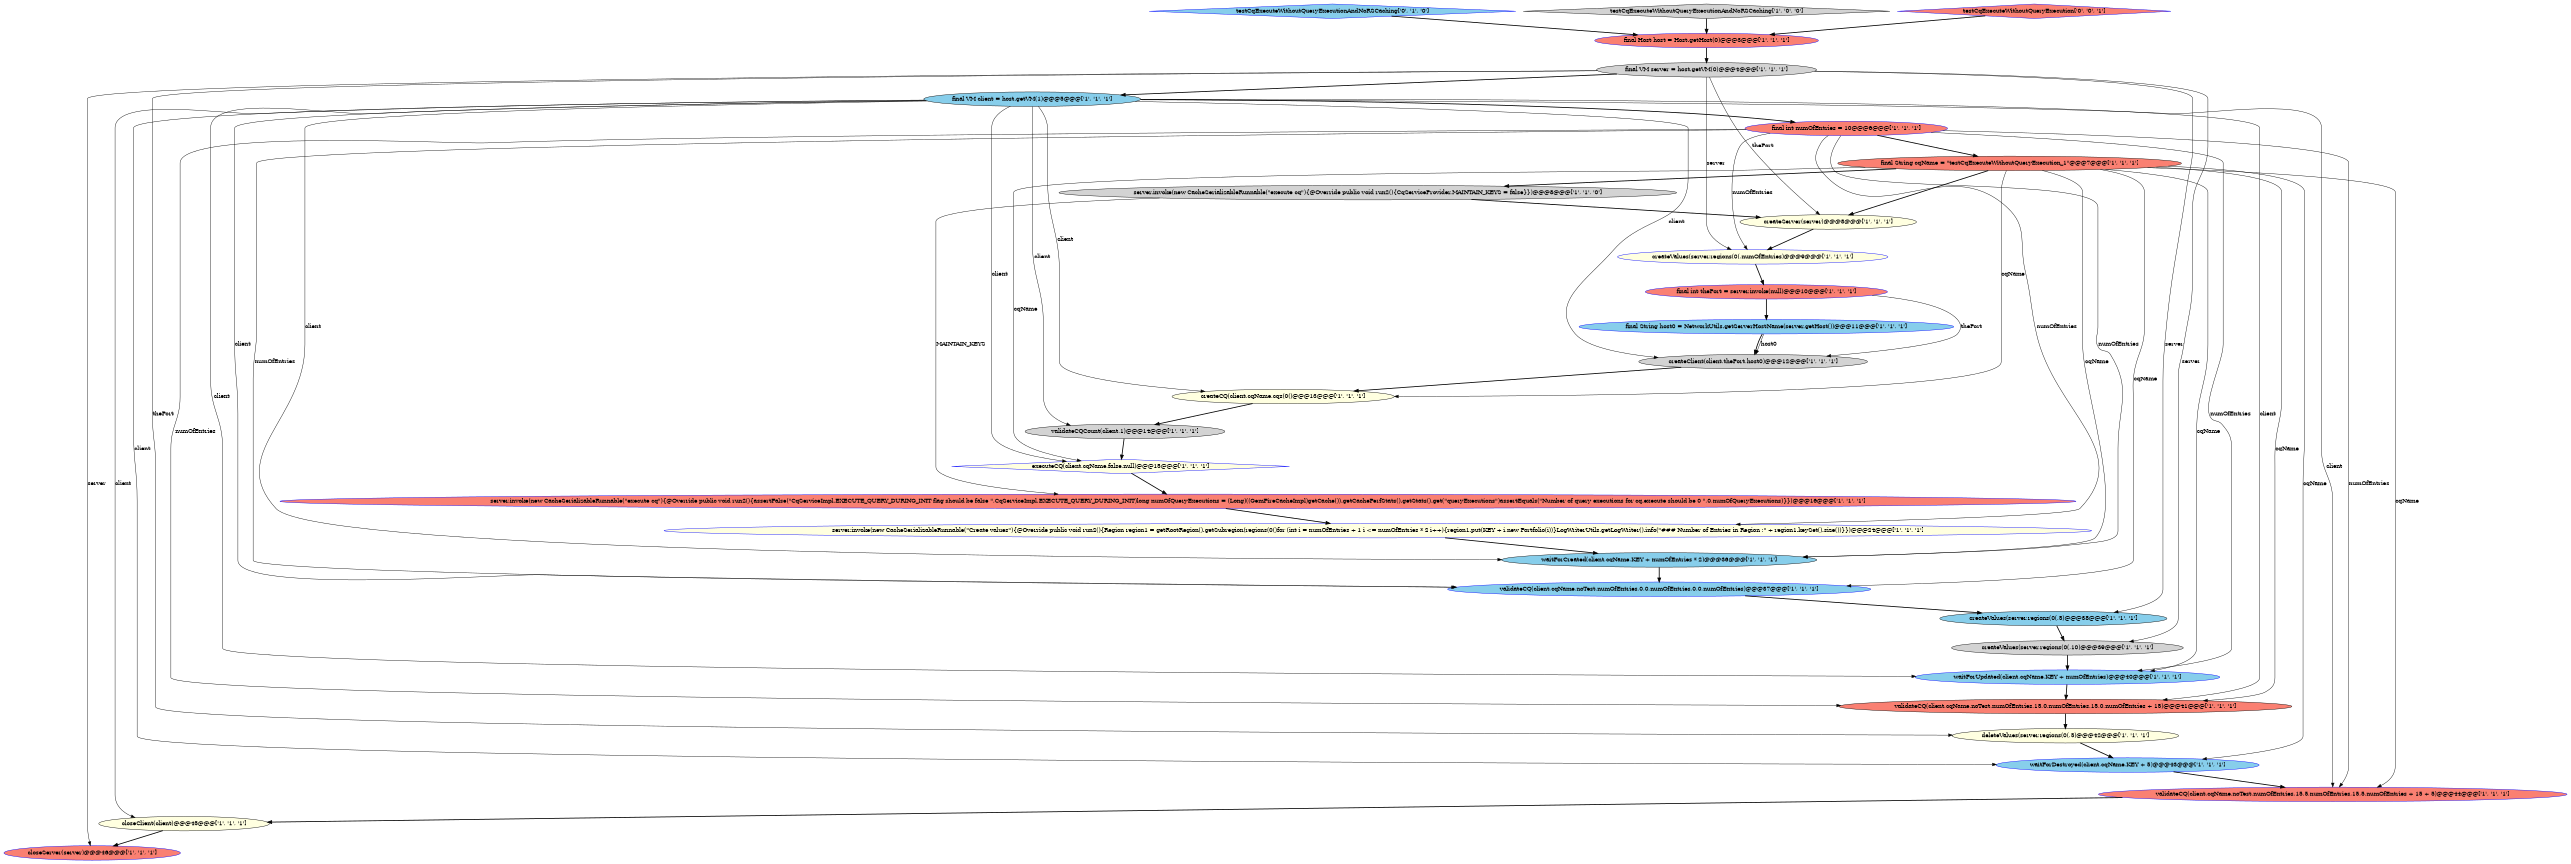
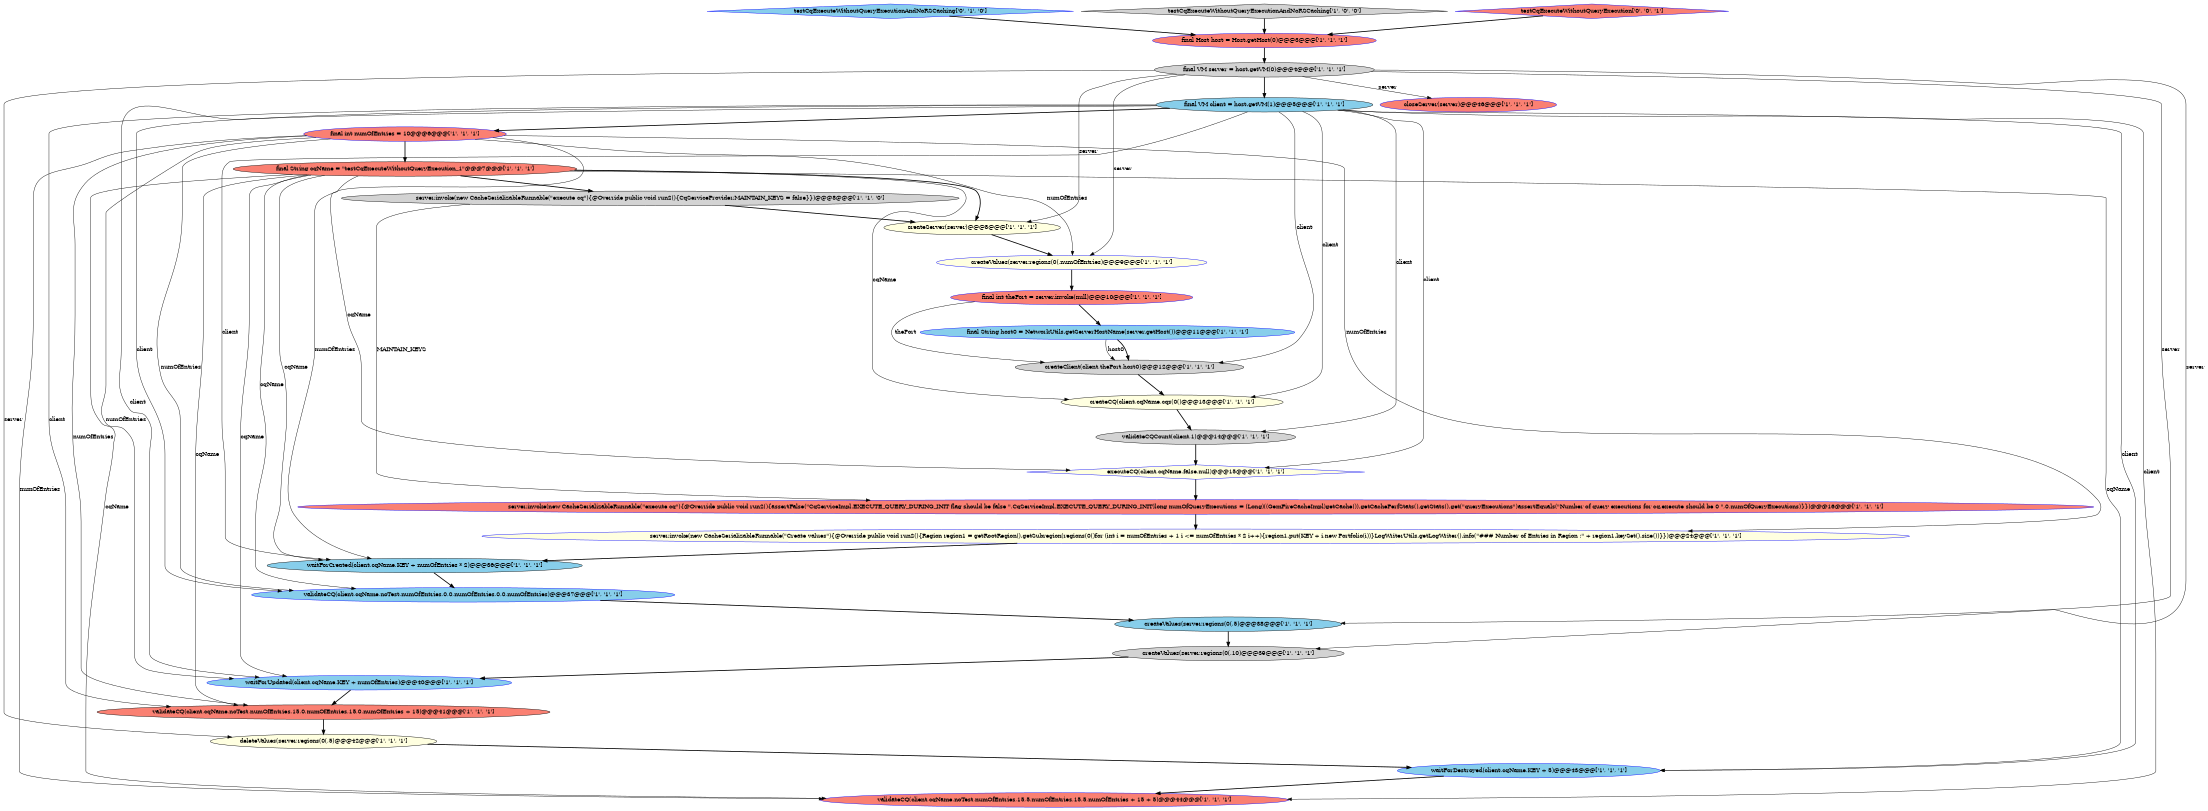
edge "final VM server = host.getVM(0)@@@4@@@['1', '1', '1']" -> "createServer(server)@@@8@@@['1', '1', '1']": label "thePort" -> "server"
edge "final VM server = host.getVM(0)@@@4@@@['1', '1', '1']" -> "deleteValues(server,regions(0(,5)@@@42@@@['1', '1', '1']": label "thePort" -> "server"
node "closeClient(client)@@@45@@@['1', '1', '1']": removed
